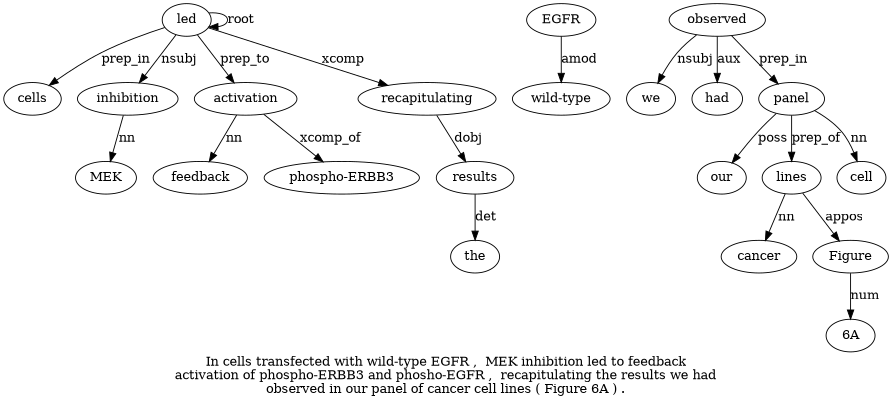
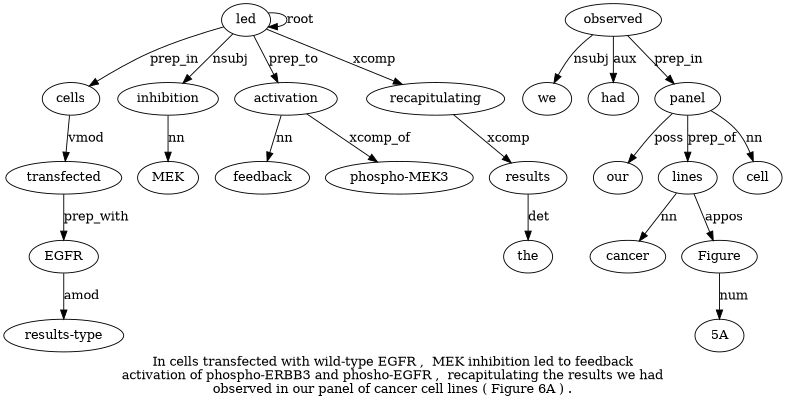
node "wild-type": label "wild-type" -> "results-type"
edge "recapitulating" -> "results": label "dobj" -> "xcomp"
node "transfected": added
node "phospho-ERBB3": label "phospho-ERBB3" -> "phospho-MEK3"
node "6A": label "6A" -> "5A"
